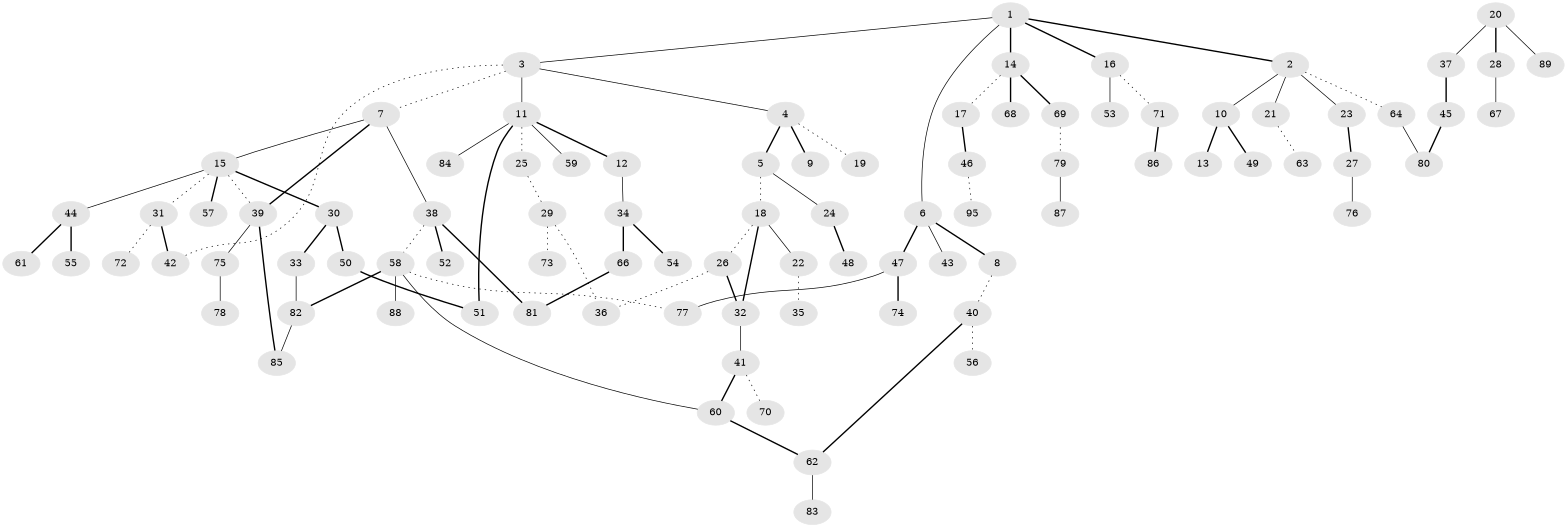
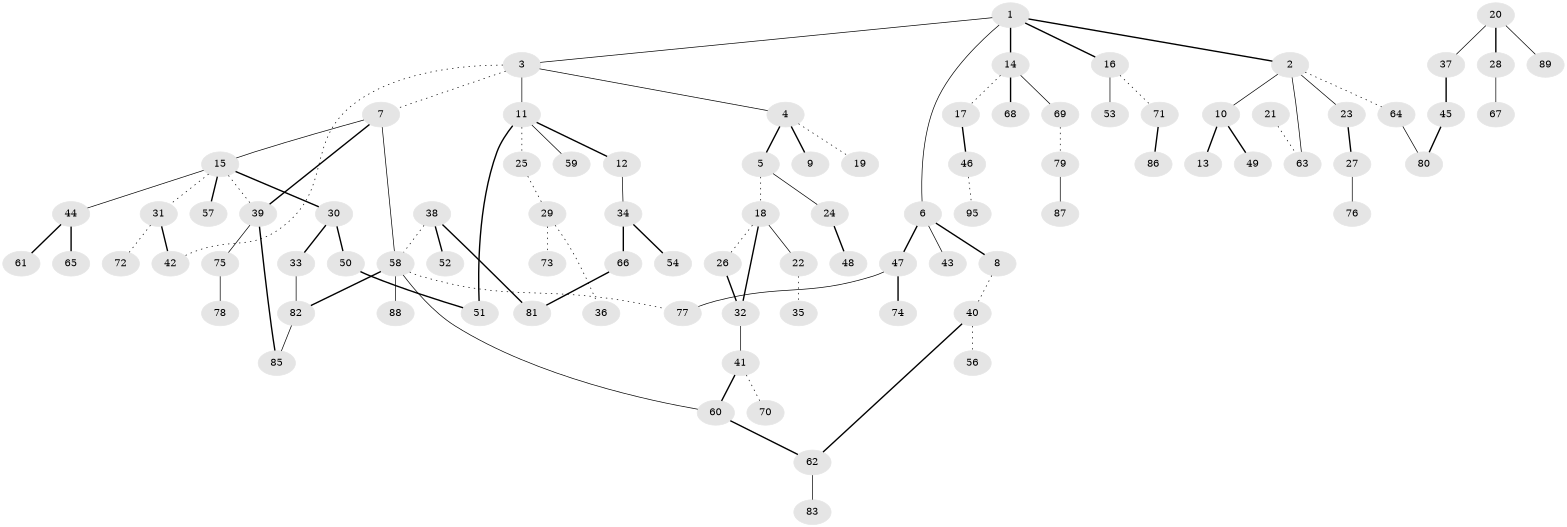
edge "14" -- "69": style bold -> solid
edge "2" -- "21": now "2" -- "63"
edge "7" -- "38": now "7" -- "58"
node "84": removed
node "55": label "55" -> "65"
edge "26" -- "36": removed
